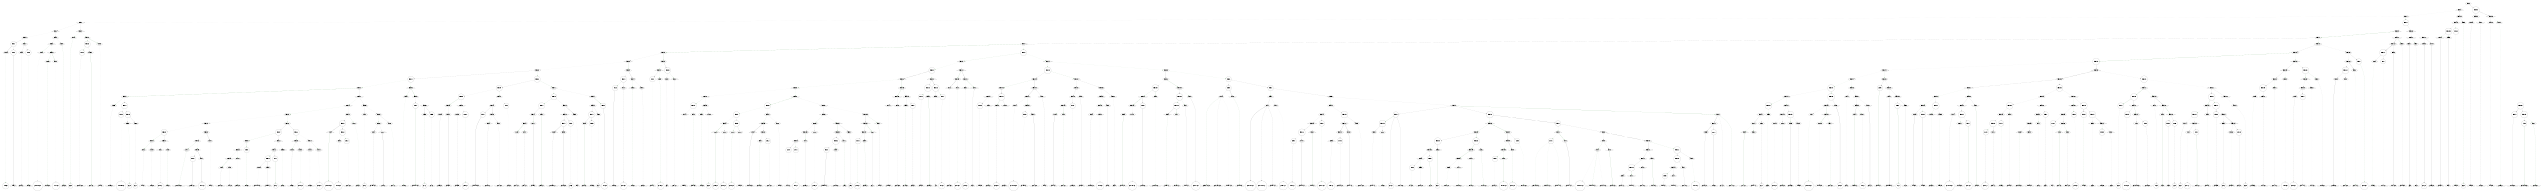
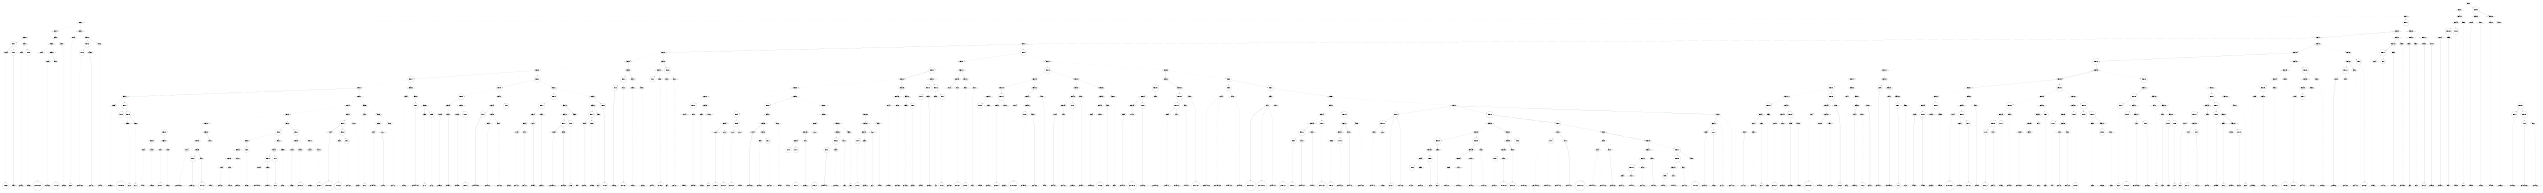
node "[C  E  G](37)": removed
